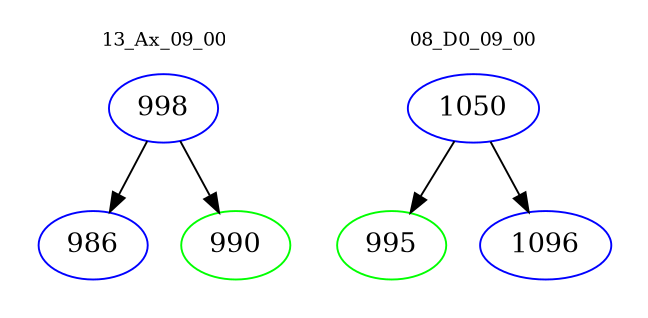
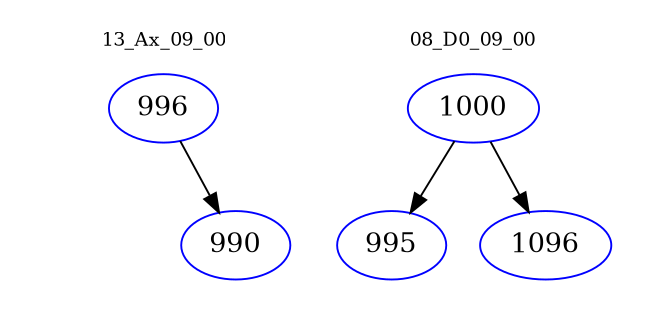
node "998": label "998" -> "996"
node "1050": label "1050" -> "1000"
node "986": removed
node "990": color green -> blue
node "995": color green -> blue
